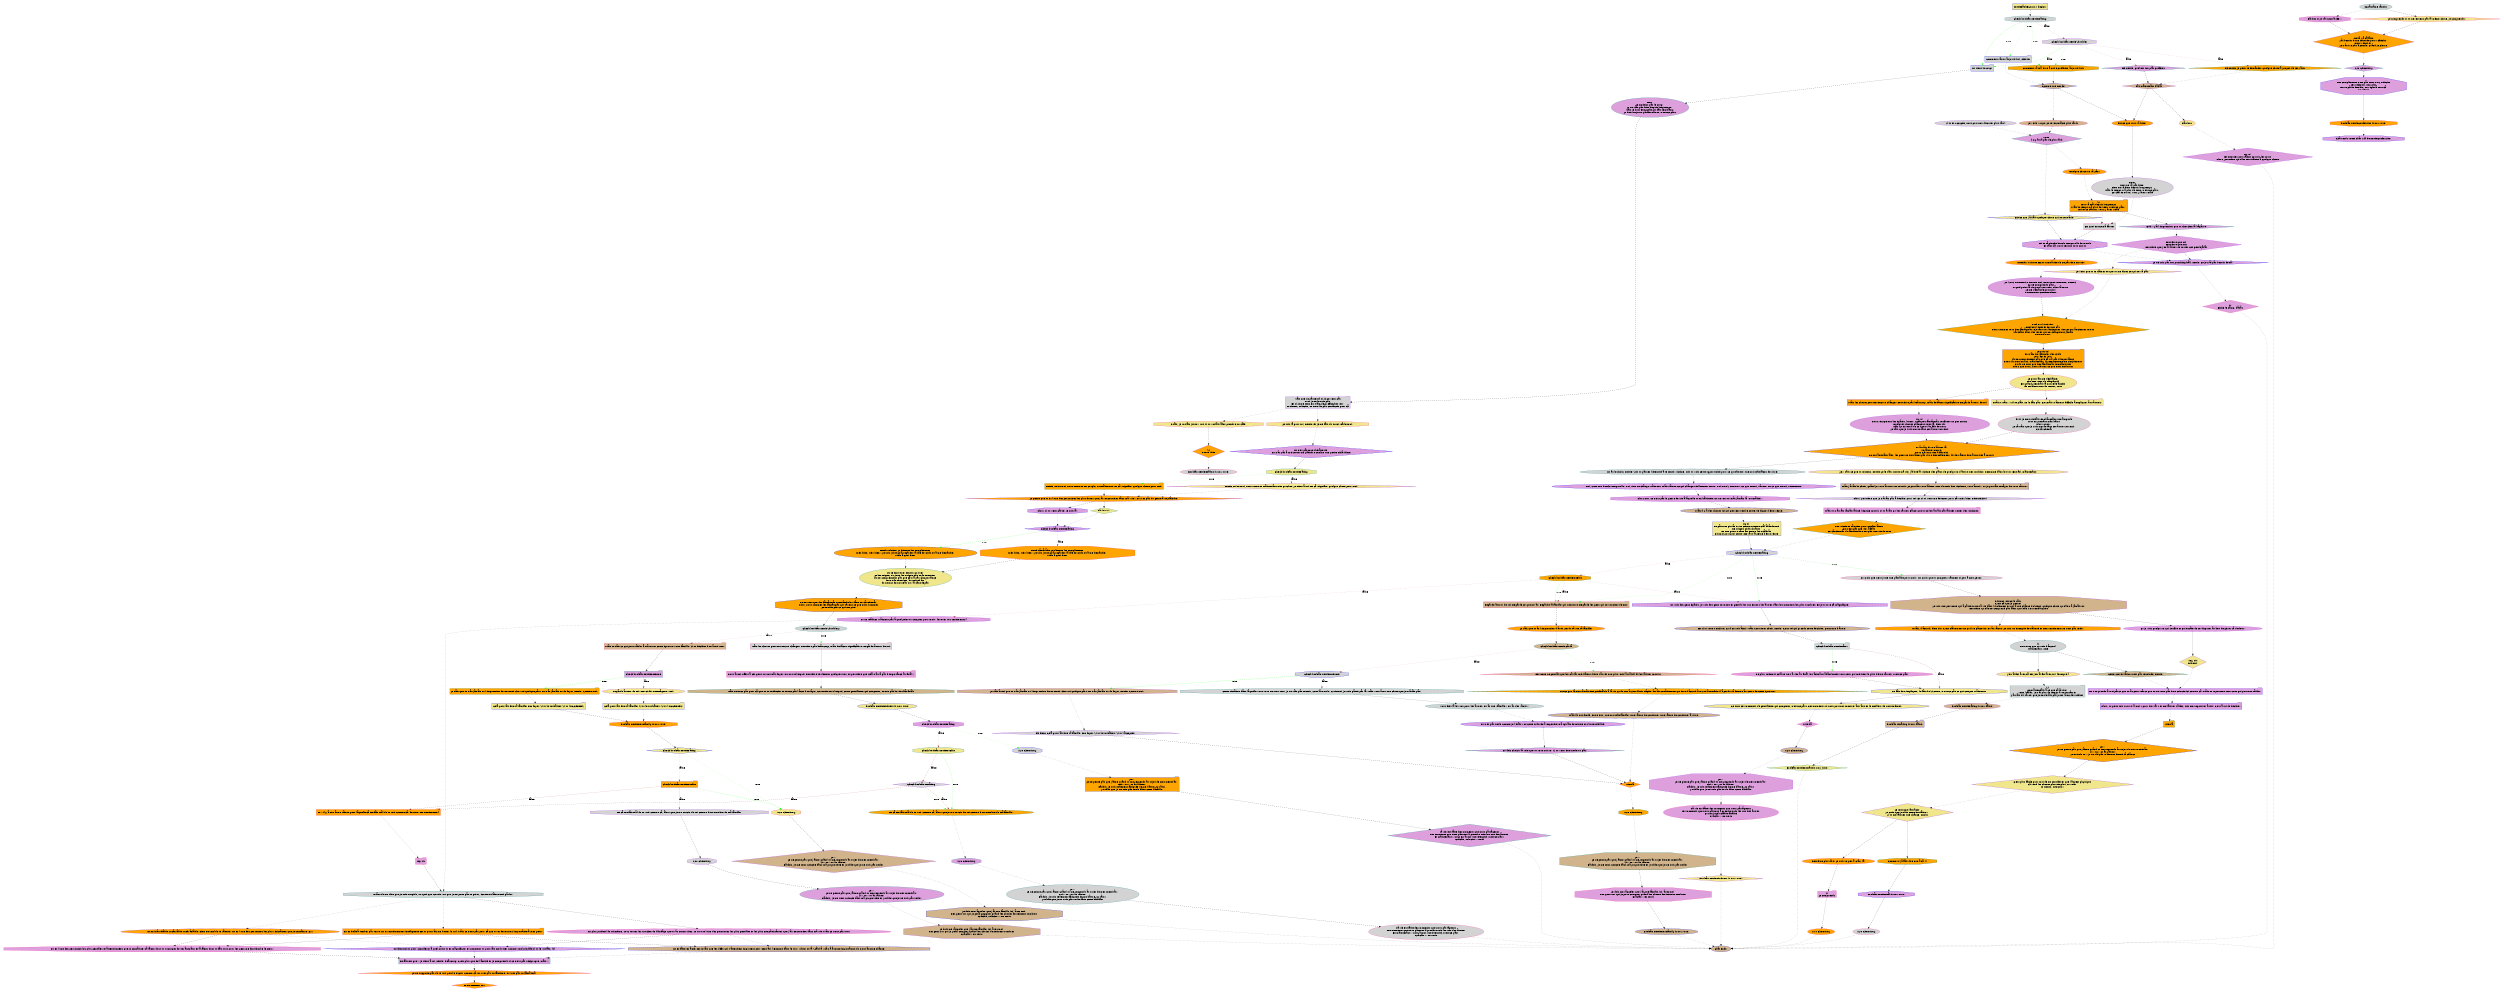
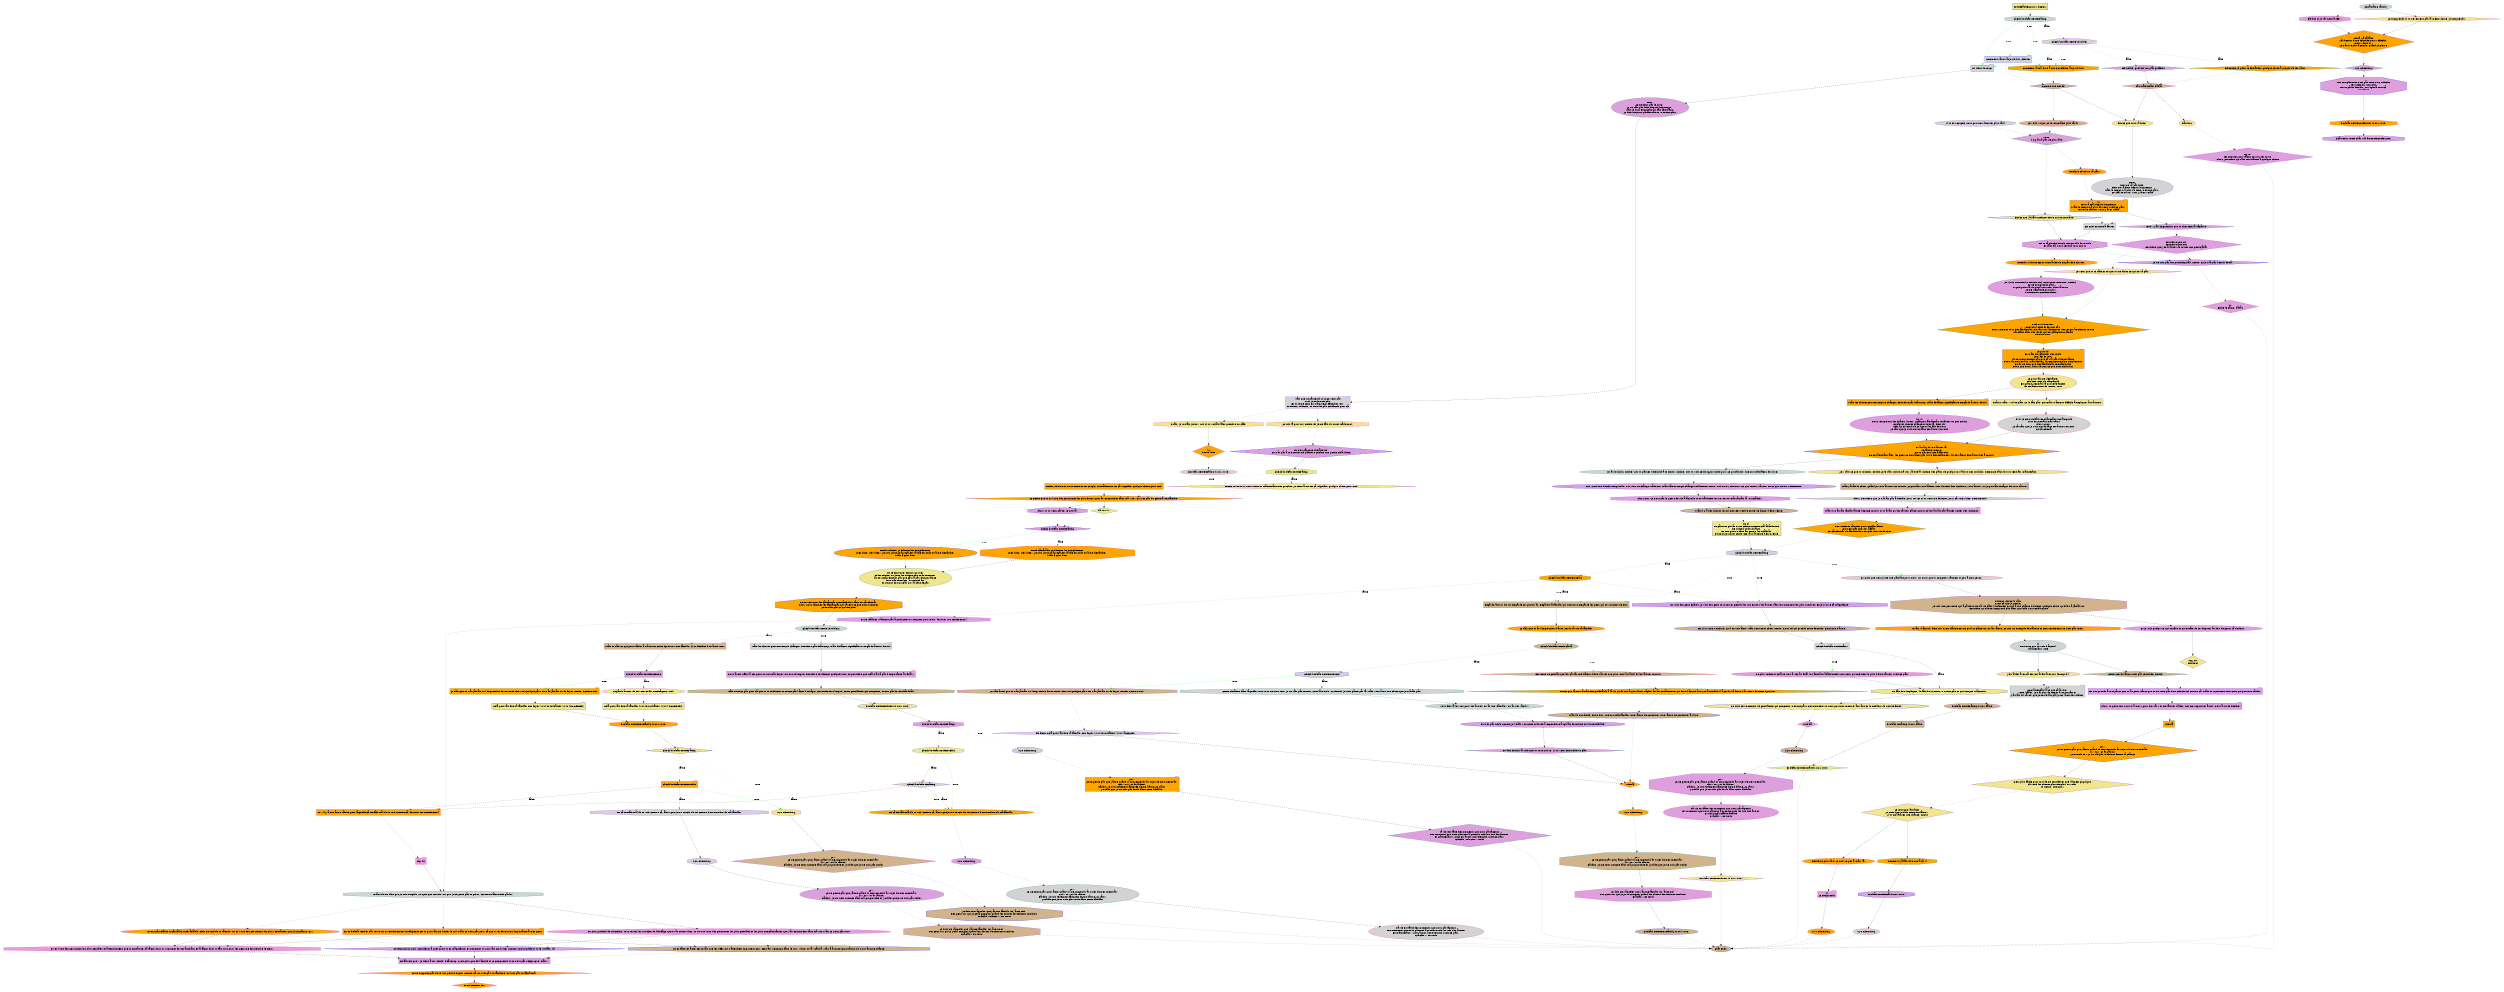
node "Est-ce que tout va bien?": fillcolor orange -> khaki
node "¡¿Ay, sí?! Dis-moi": label "¡¿Ay, sí?! Dis-moi" -> "¡¿Ay, sí?! Loid-moi"
